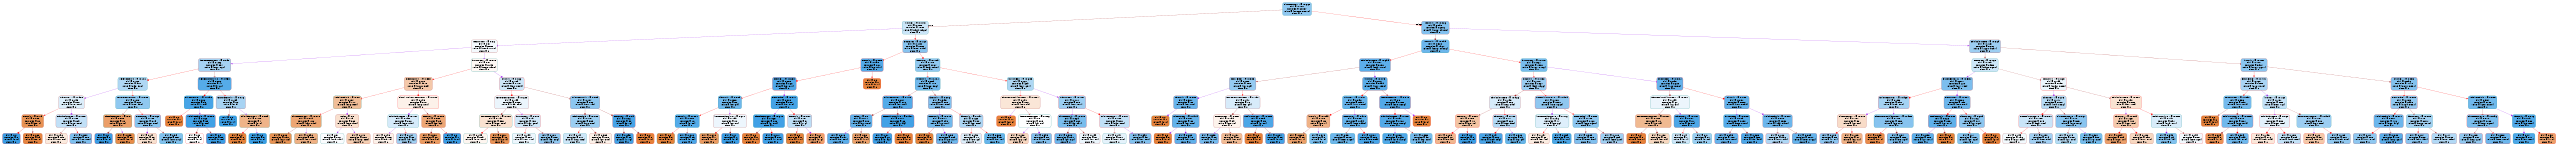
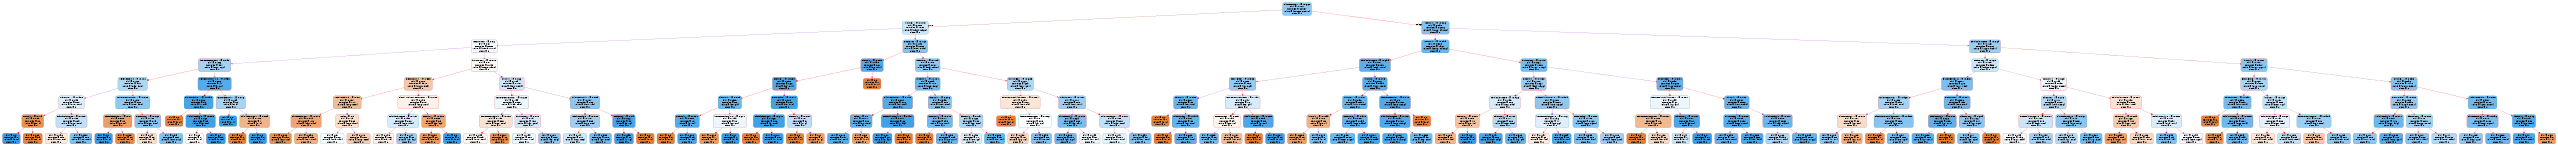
node "gini = 0.355 samples = 158 value = [60, 200] class = 1": fillcolor #fcf1e9 -> #74baed
node "gini = 0.0 samples = 17 value = [0, 28] class = 1": fillcolor #9bcef2 -> #399de5
